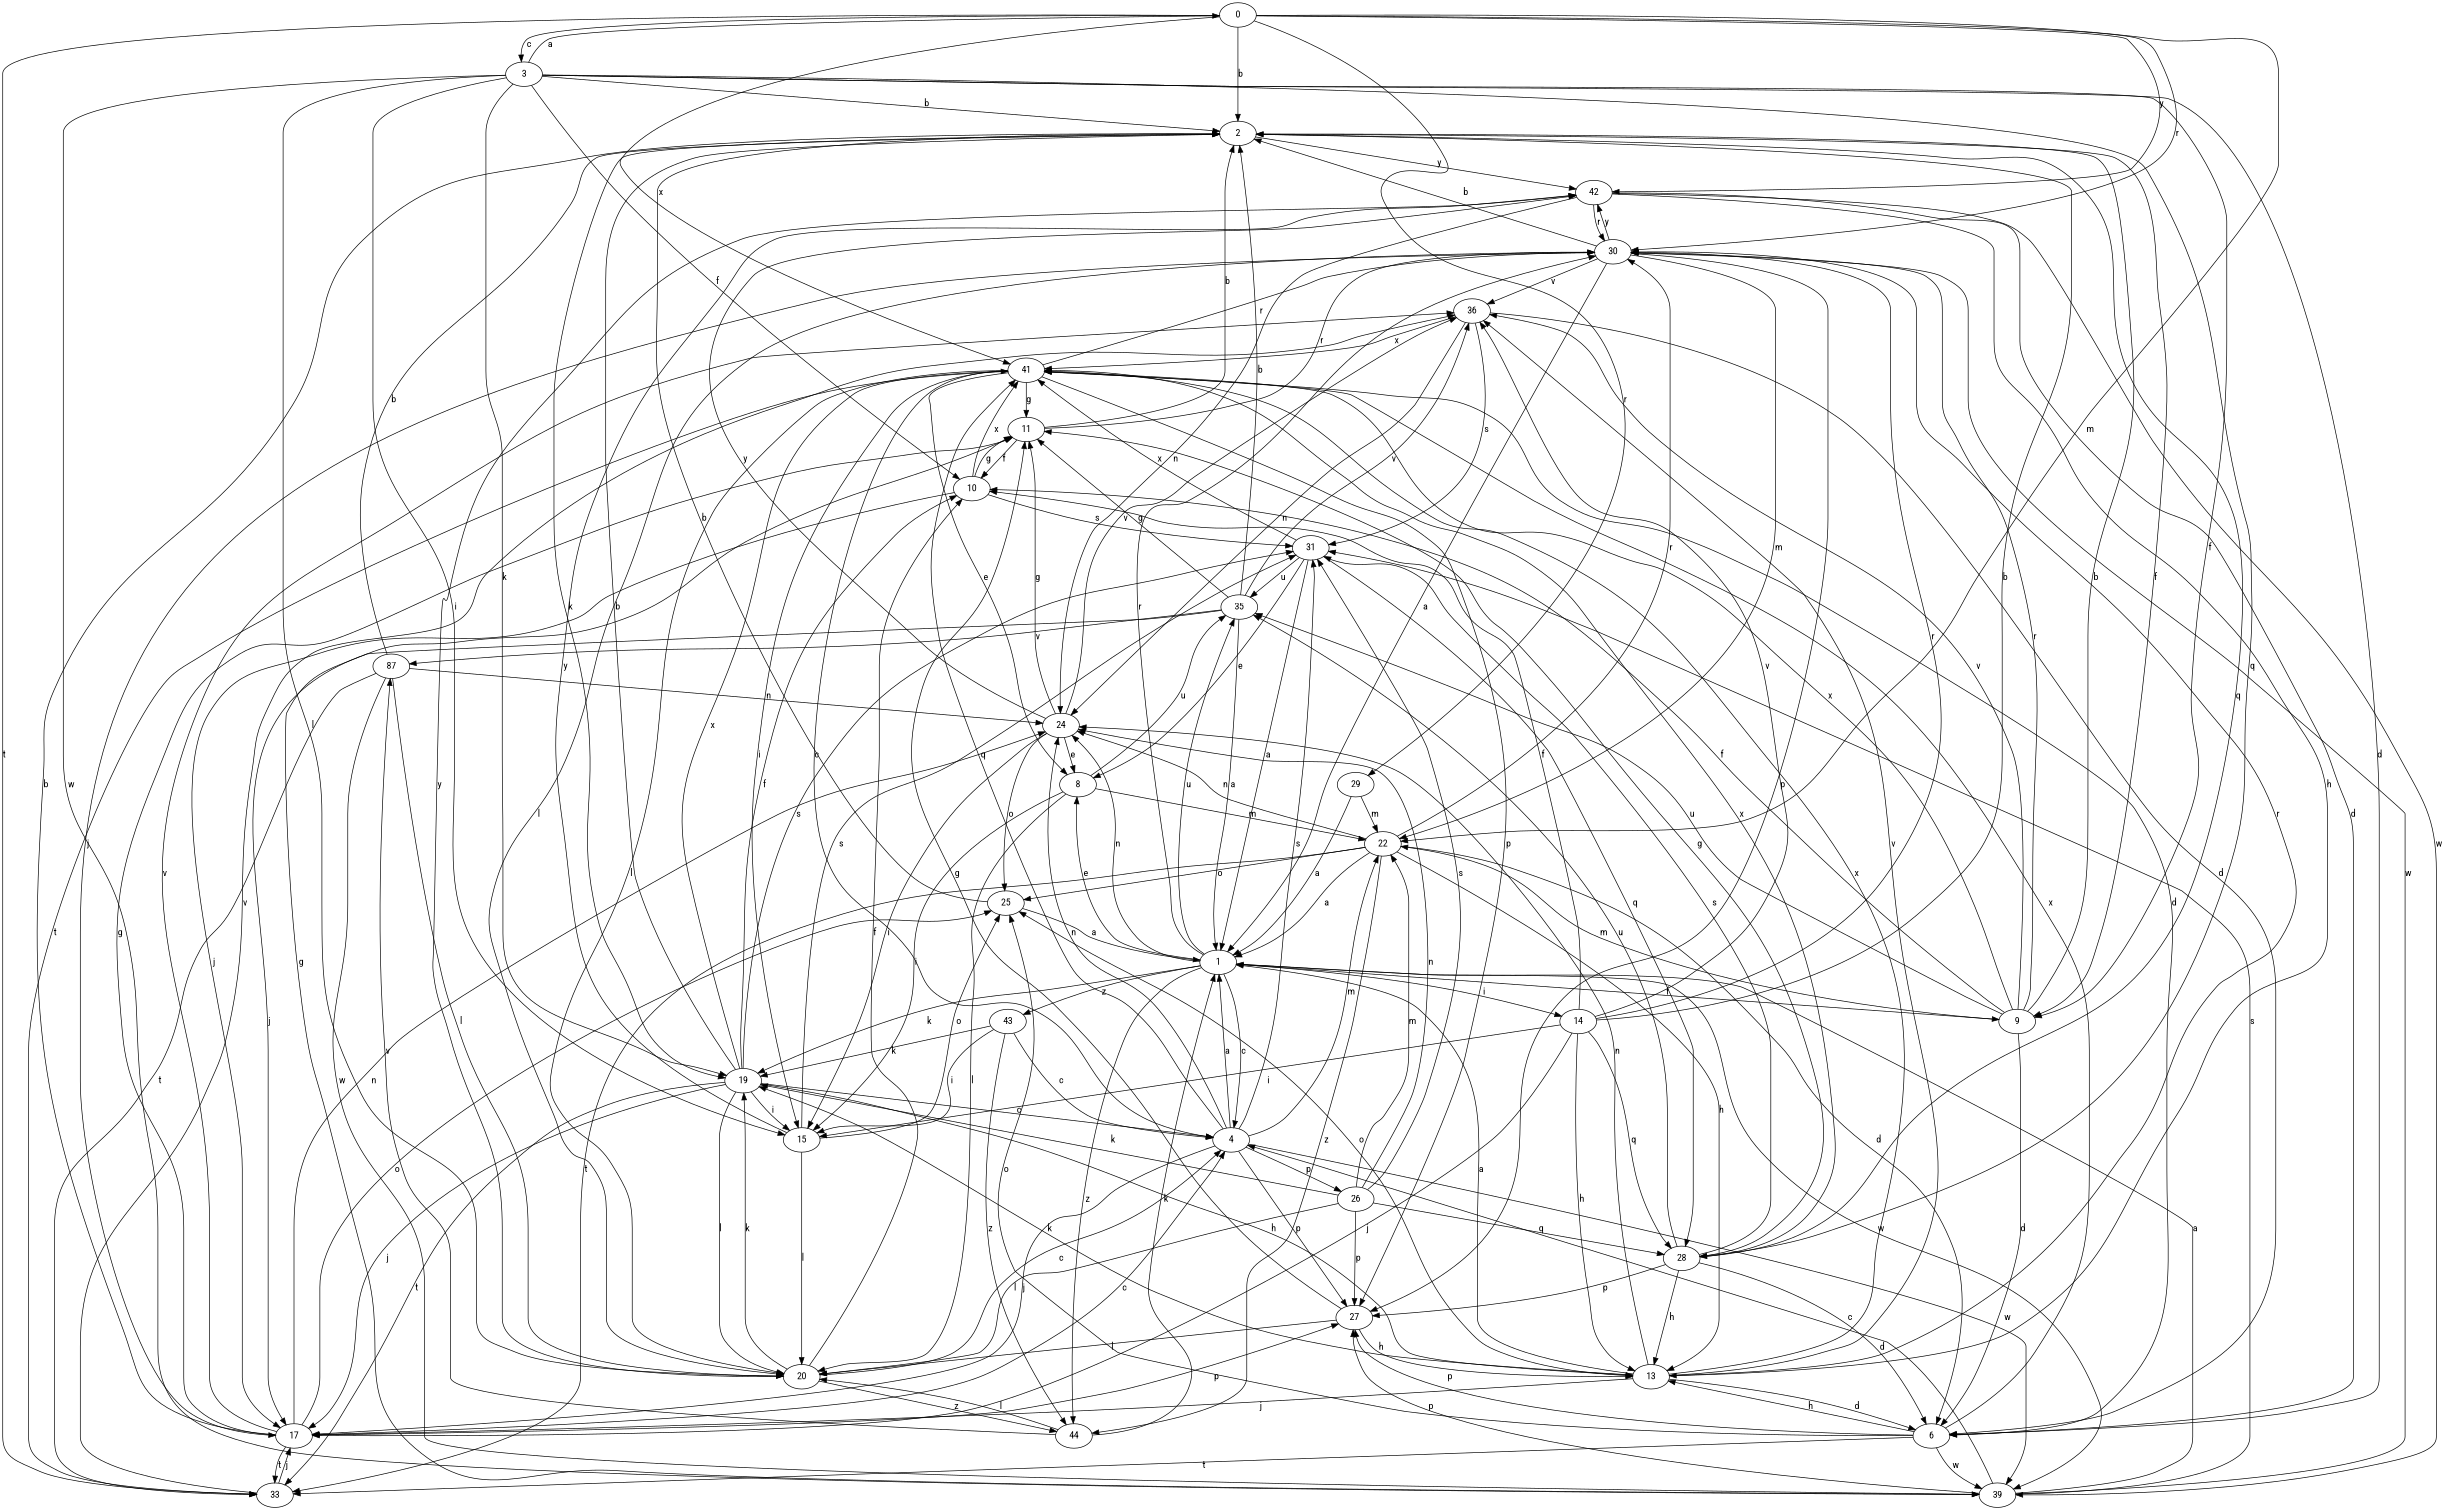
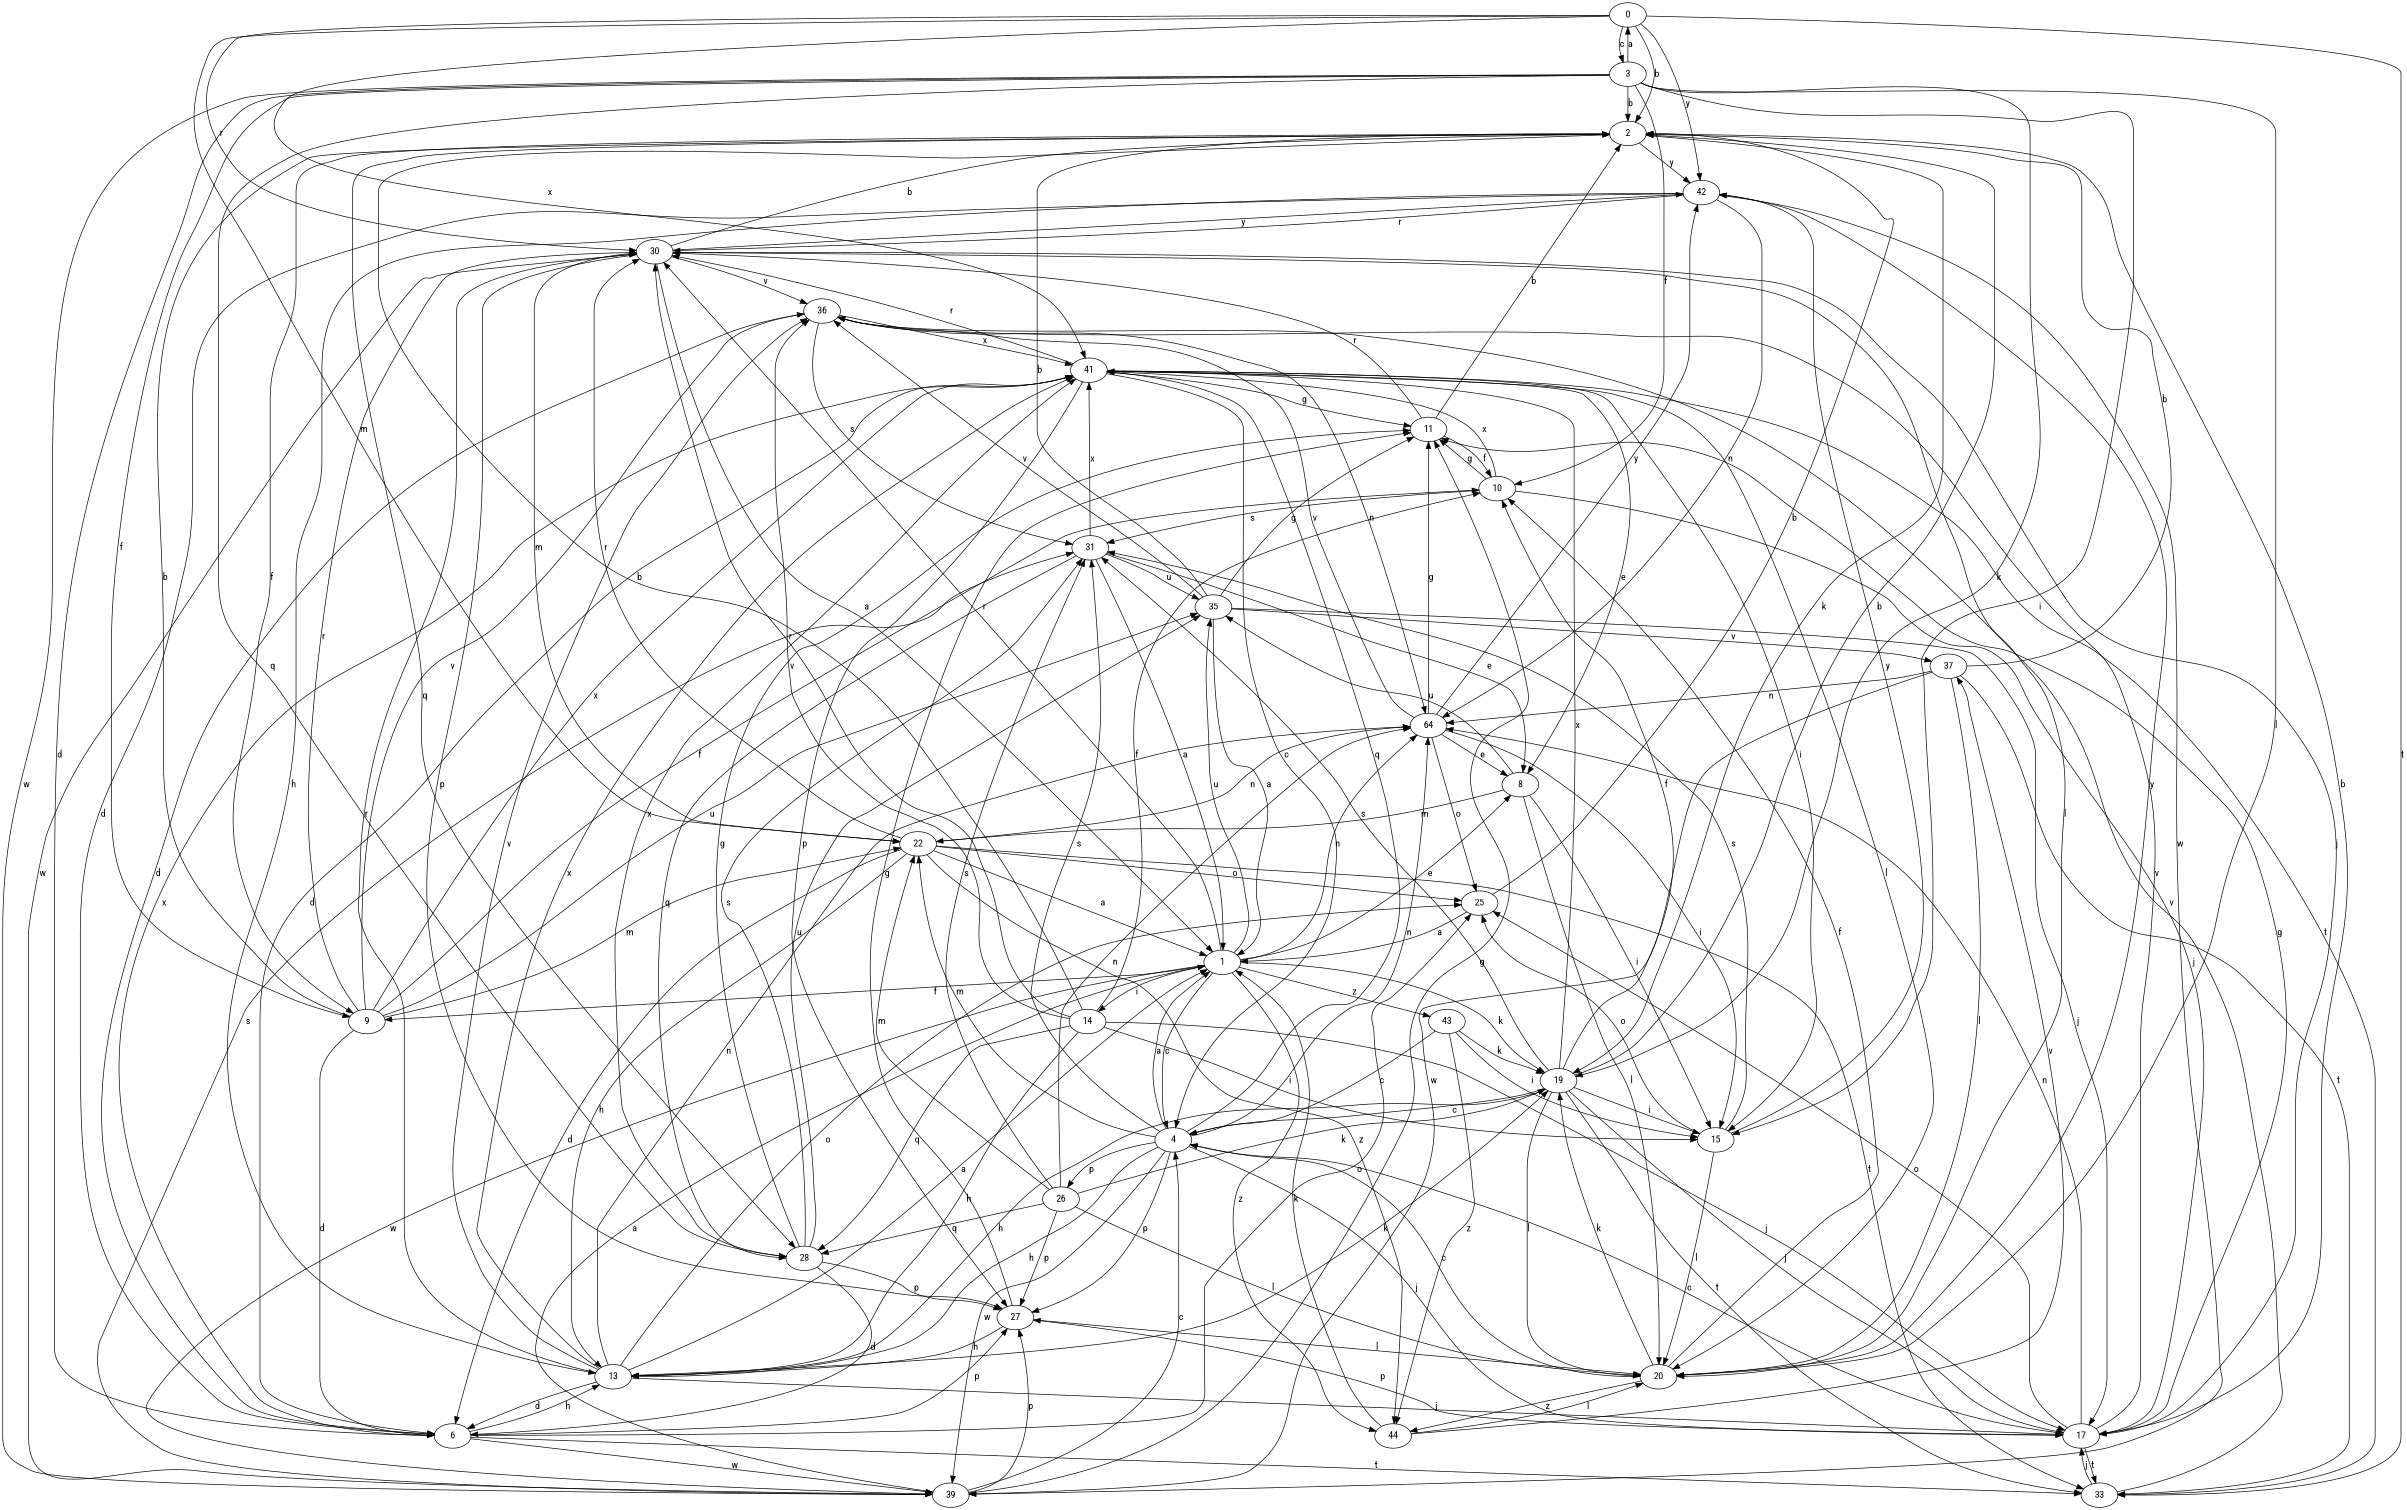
node "87": label "87" -> "37"
node "24": label "24" -> "64"
node "29": removed
edge "28" -> "13": now "4" -> "13"
